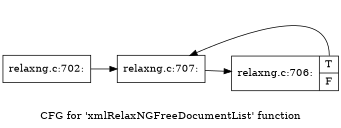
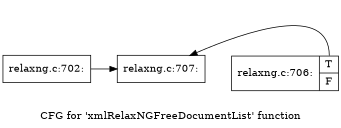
edge "relaxng.c:707:" -> "relaxng.c:706:": removed
